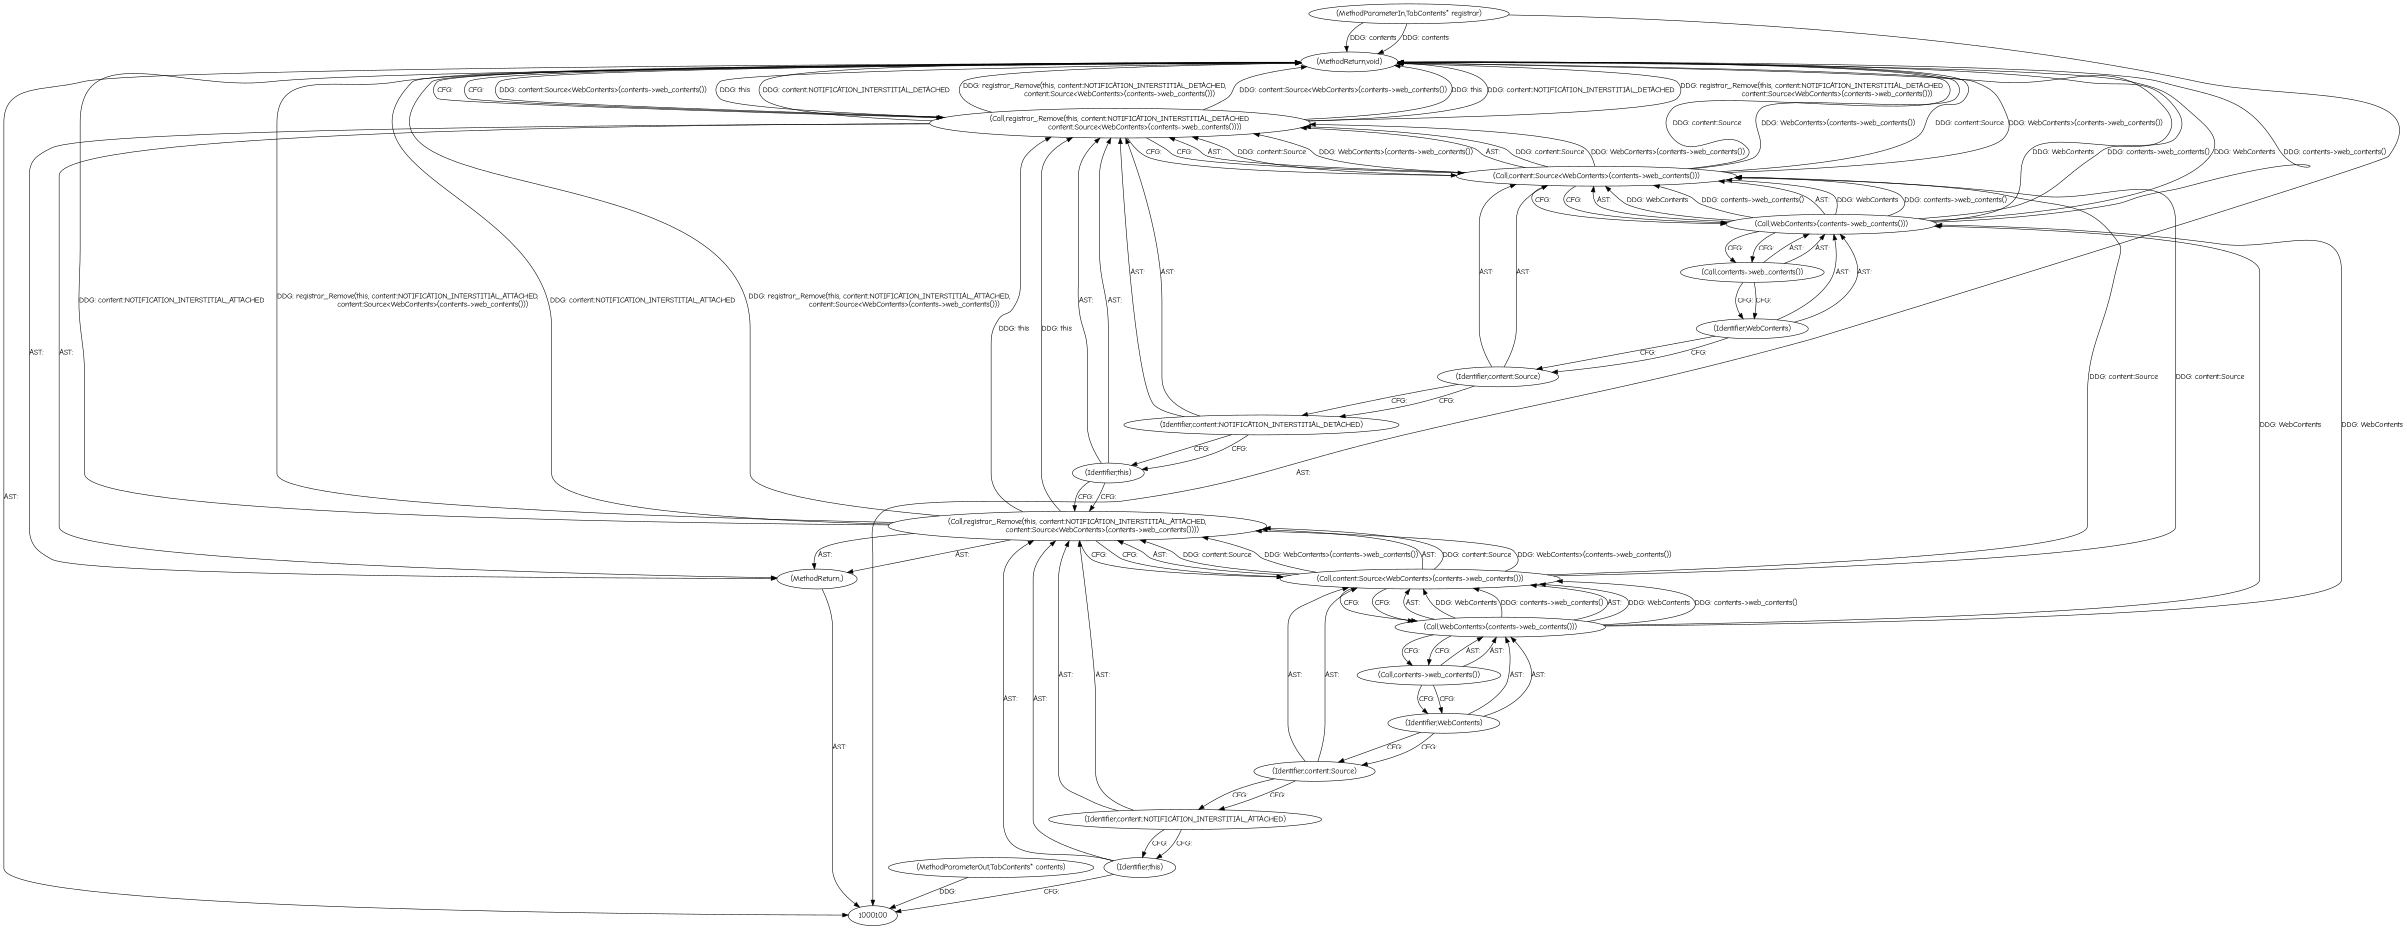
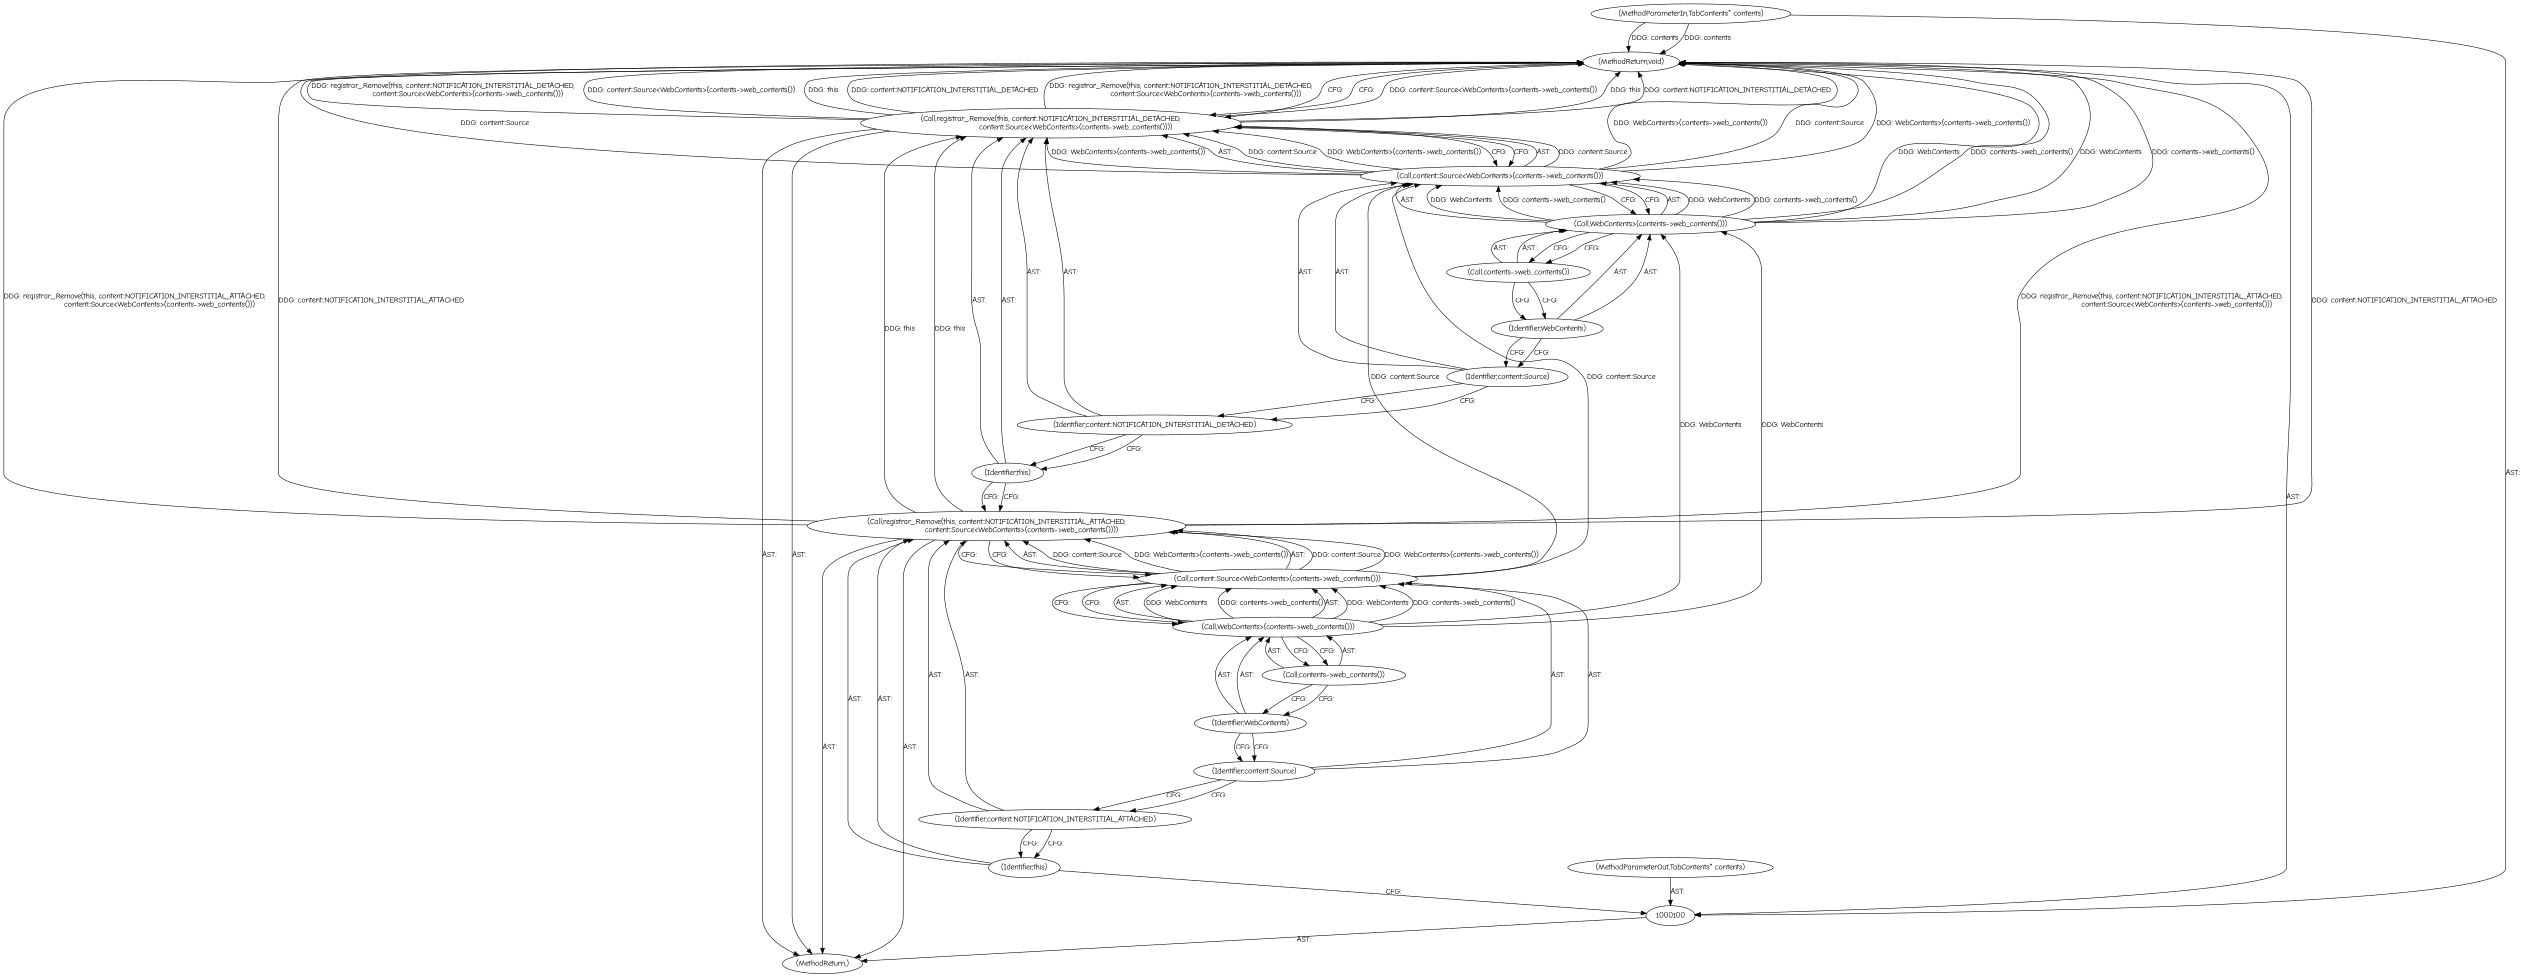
node "(MethodParameterIn,TabContents* registrar)": label "(MethodParameterIn,TabContents* registrar)" -> "(MethodParameterIn,TabContents* contents)"
edge "(MethodReturn,)" -> "1000100": reversed
edge "(MethodParameterOut,TabContents* contents)" -> "1000100": label "DDG: " -> "AST: "
